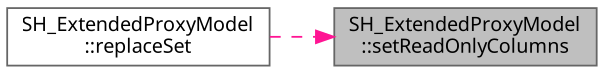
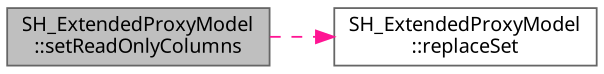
edge "SH_ExtendedProxyModel ::replaceSet" -> "SH_ExtendedProxyModel ::setReadOnlyColumns": reversed
